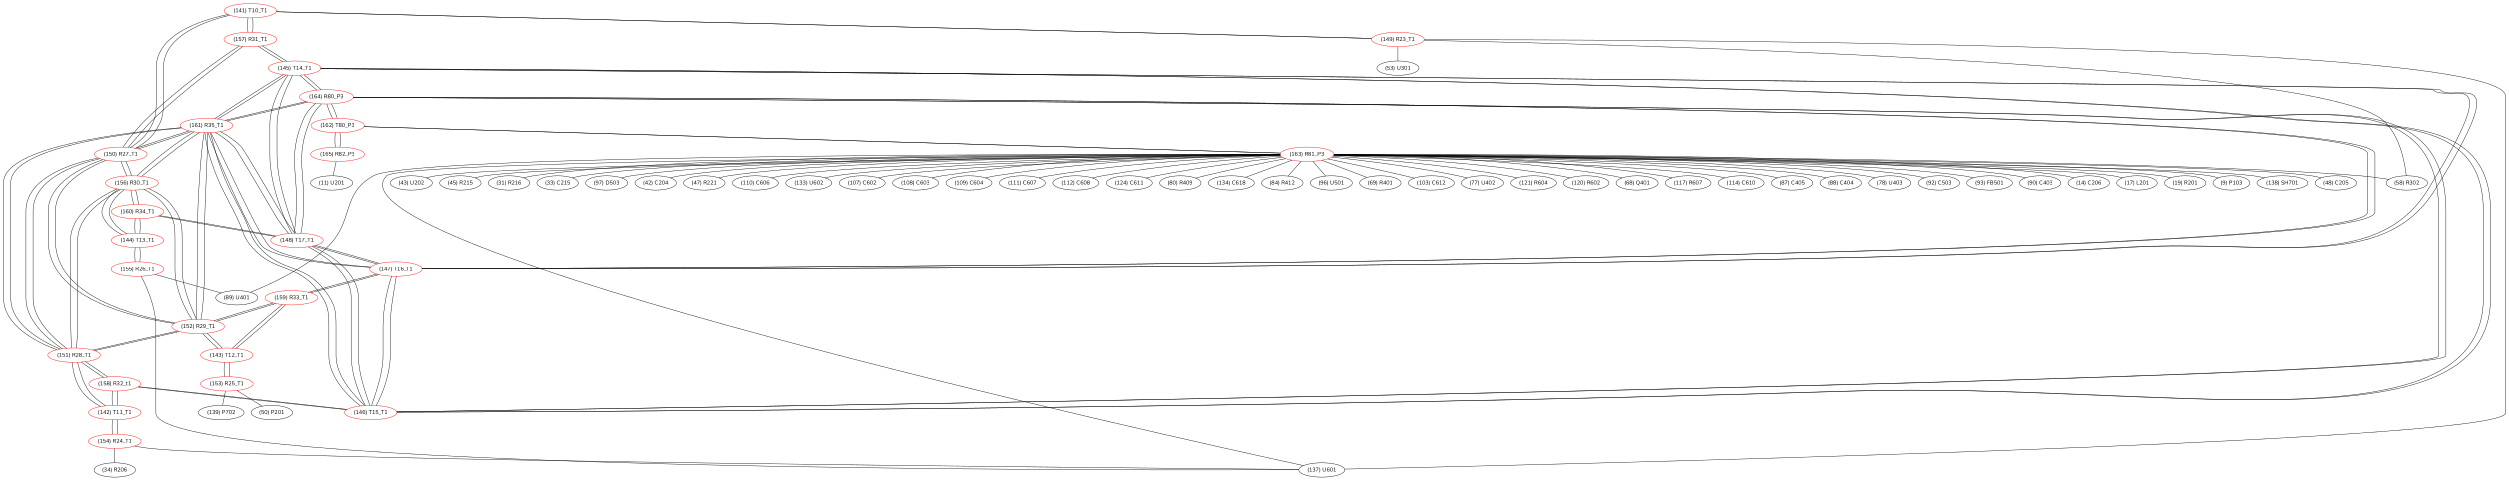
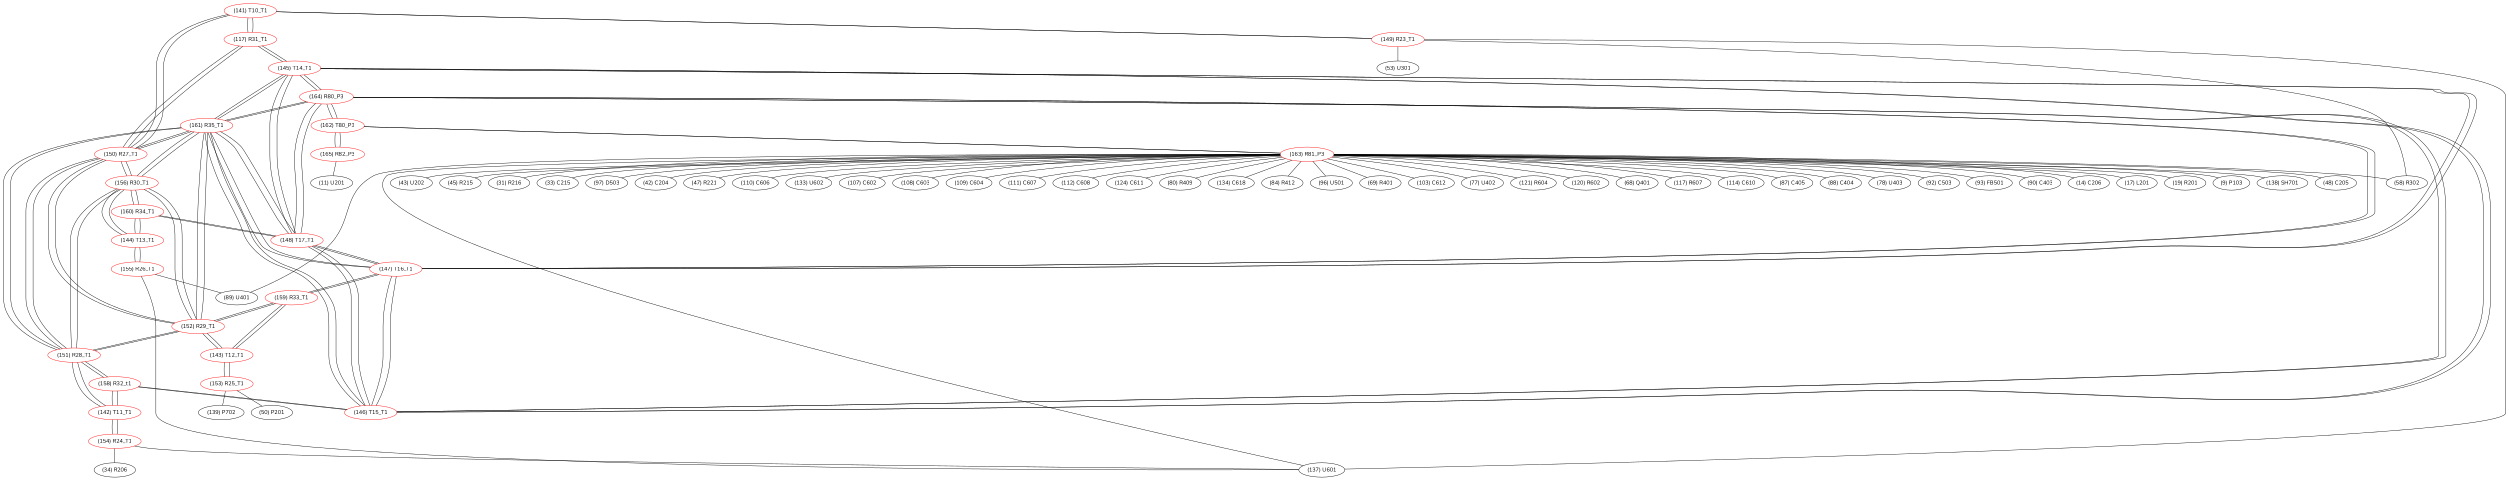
node "(157) R31_T1": label "(157) R31_T1" -> "(117) R31_T1"
